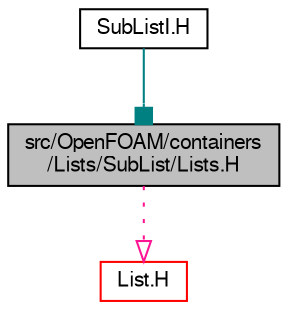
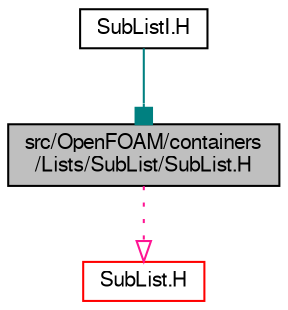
node "src/OpenFOAM/containers /Lists/SubList/Lists.H": label "src/OpenFOAM/containers /Lists/SubList/Lists.H" -> "src/OpenFOAM/containers /Lists/SubList/SubList.H"
node "List.H": label "List.H" -> "SubList.H"
